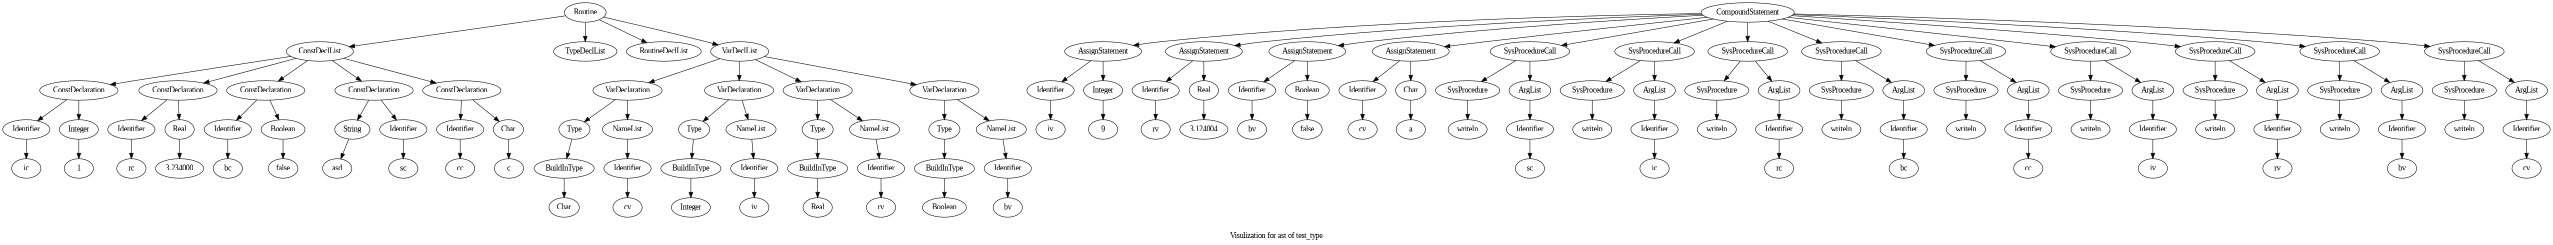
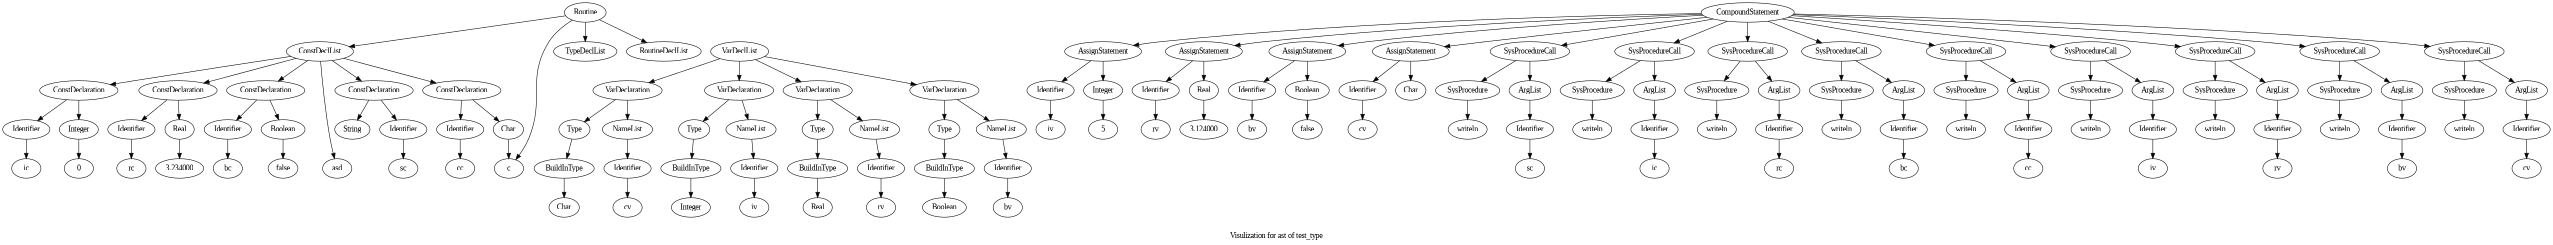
edge "Routine" -> "VarDeclList": now "Routine" -> "c"
node "9": label "9" -> "5"
node "3.124004": label "3.124004" -> "3.124000"
node "a": removed
edge "String" -> "asd": now "ConstDeclList" -> "asd"
node "1": label "1" -> "0"
